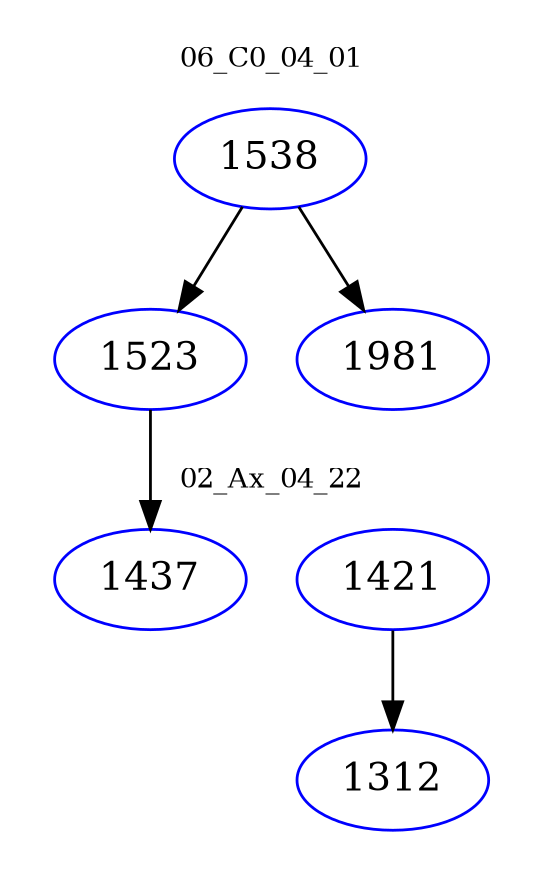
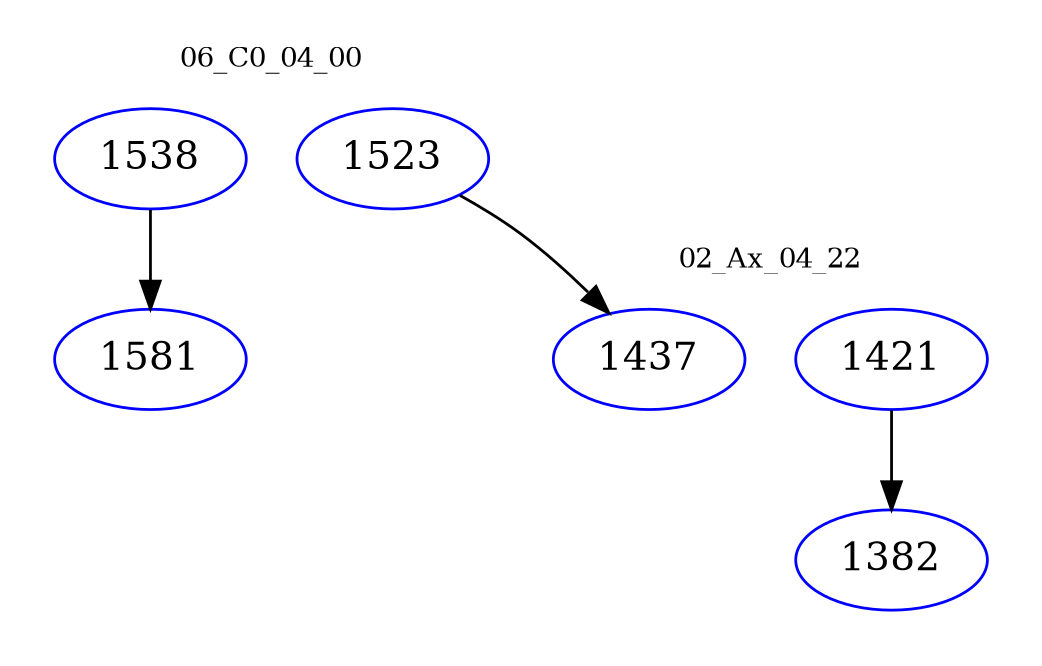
cluster "06_C0_04_01": label "06_C0_04_01" -> "06_C0_04_00"
edge "1538" -> "1523": removed
node "1981": label "1981" -> "1581"
node "1312": label "1312" -> "1382"
